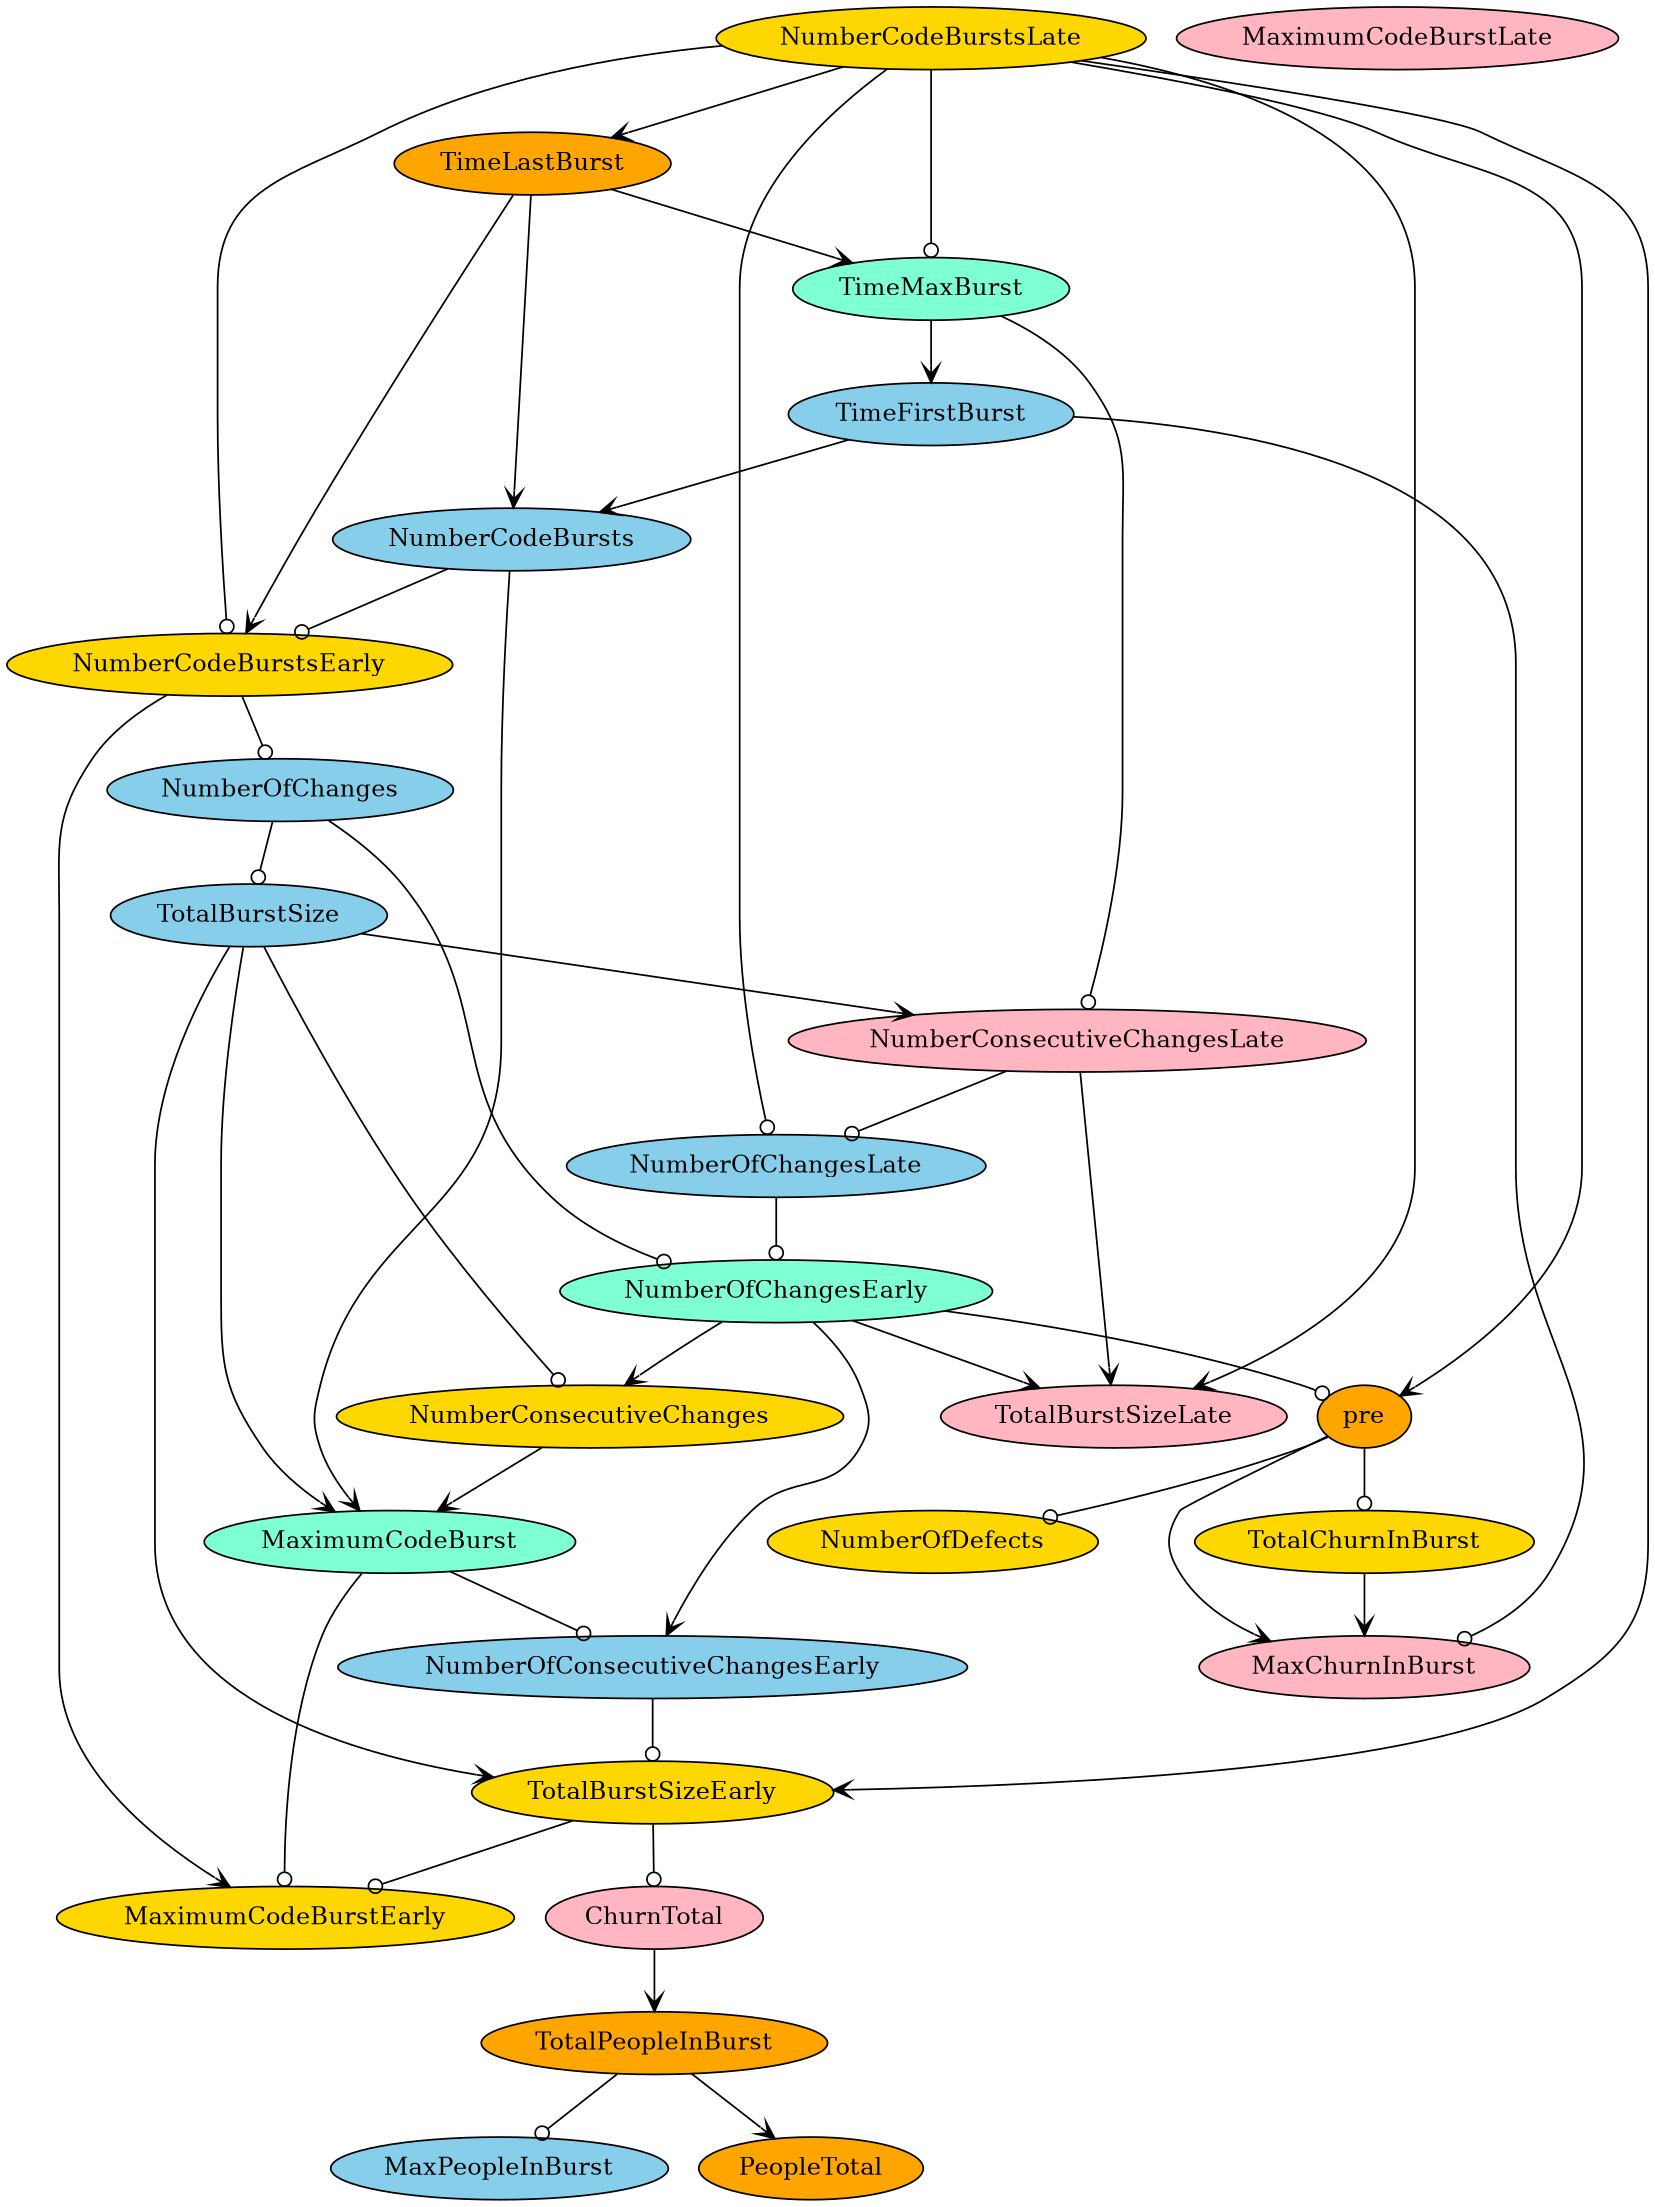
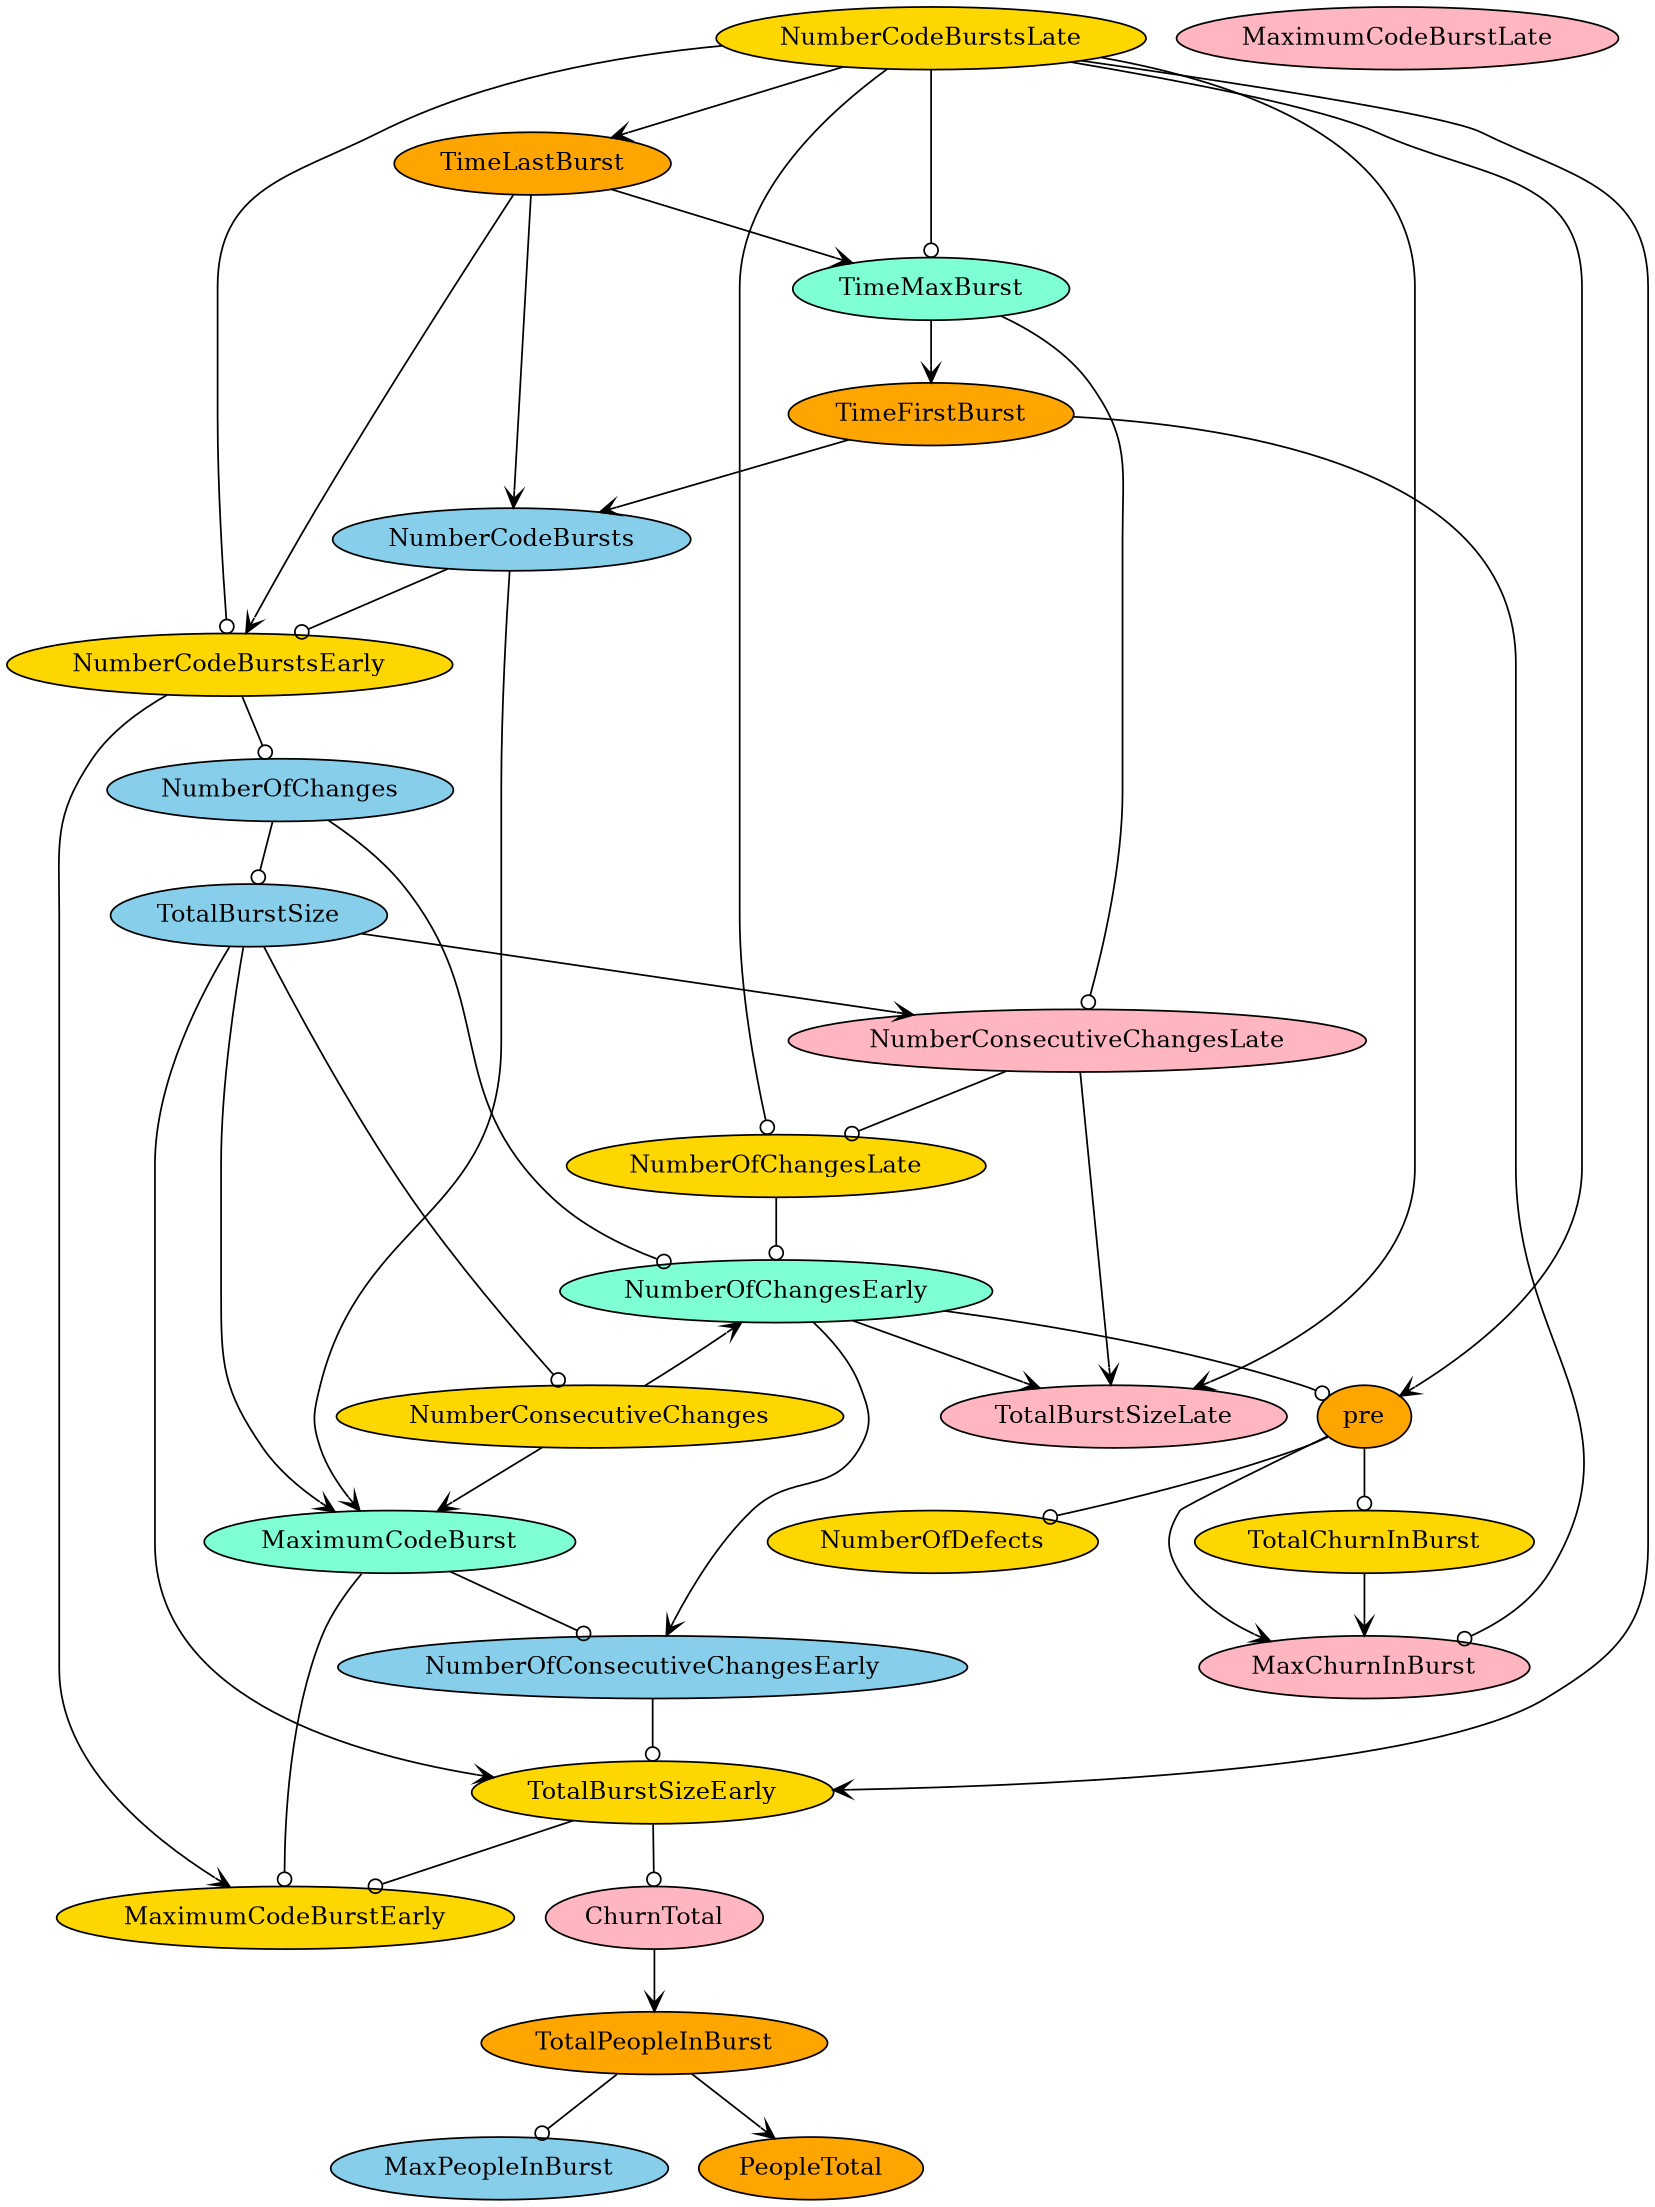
node "TimeFirstBurst": fillcolor skyblue -> orange
node "NumberOfChangesLate": fillcolor skyblue -> gold
edge "NumberOfChangesEarly" -> "NumberConsecutiveChanges": reversed
